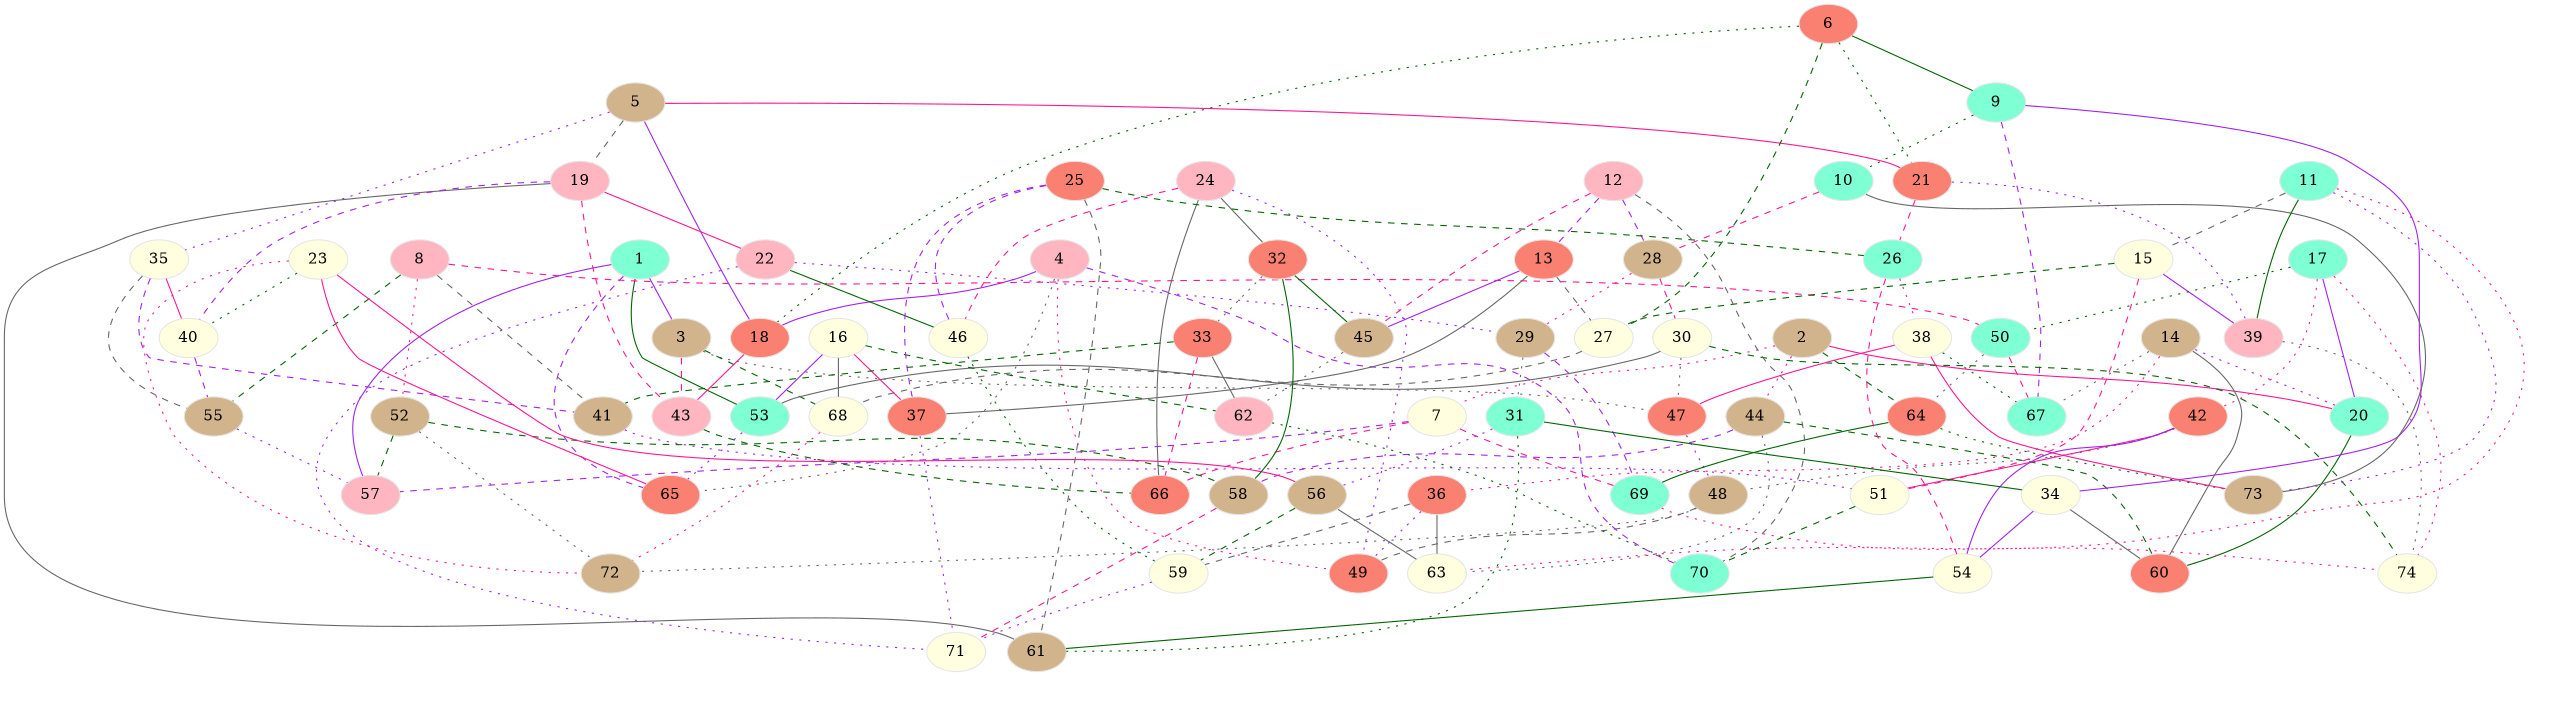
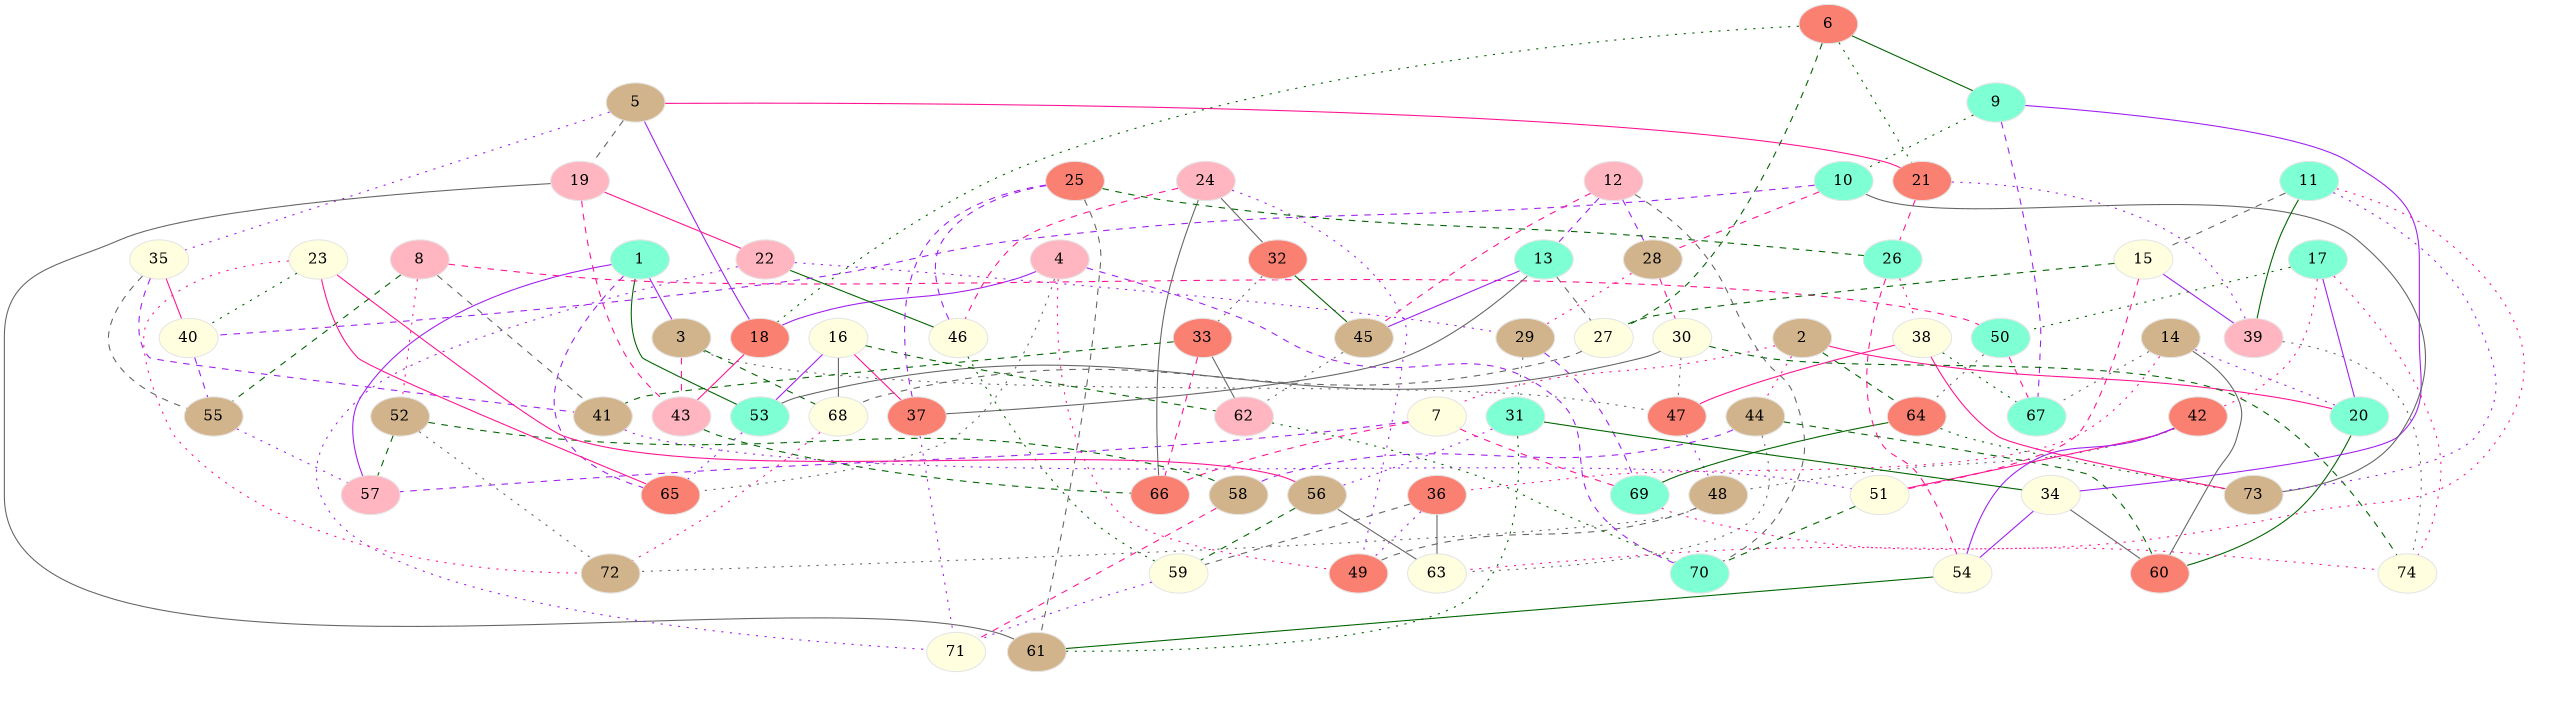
edge "19" -- "40": now "10" -- "40"
node "13": fillcolor salmon -> aquamarine
edge "32" -- "58": removed
